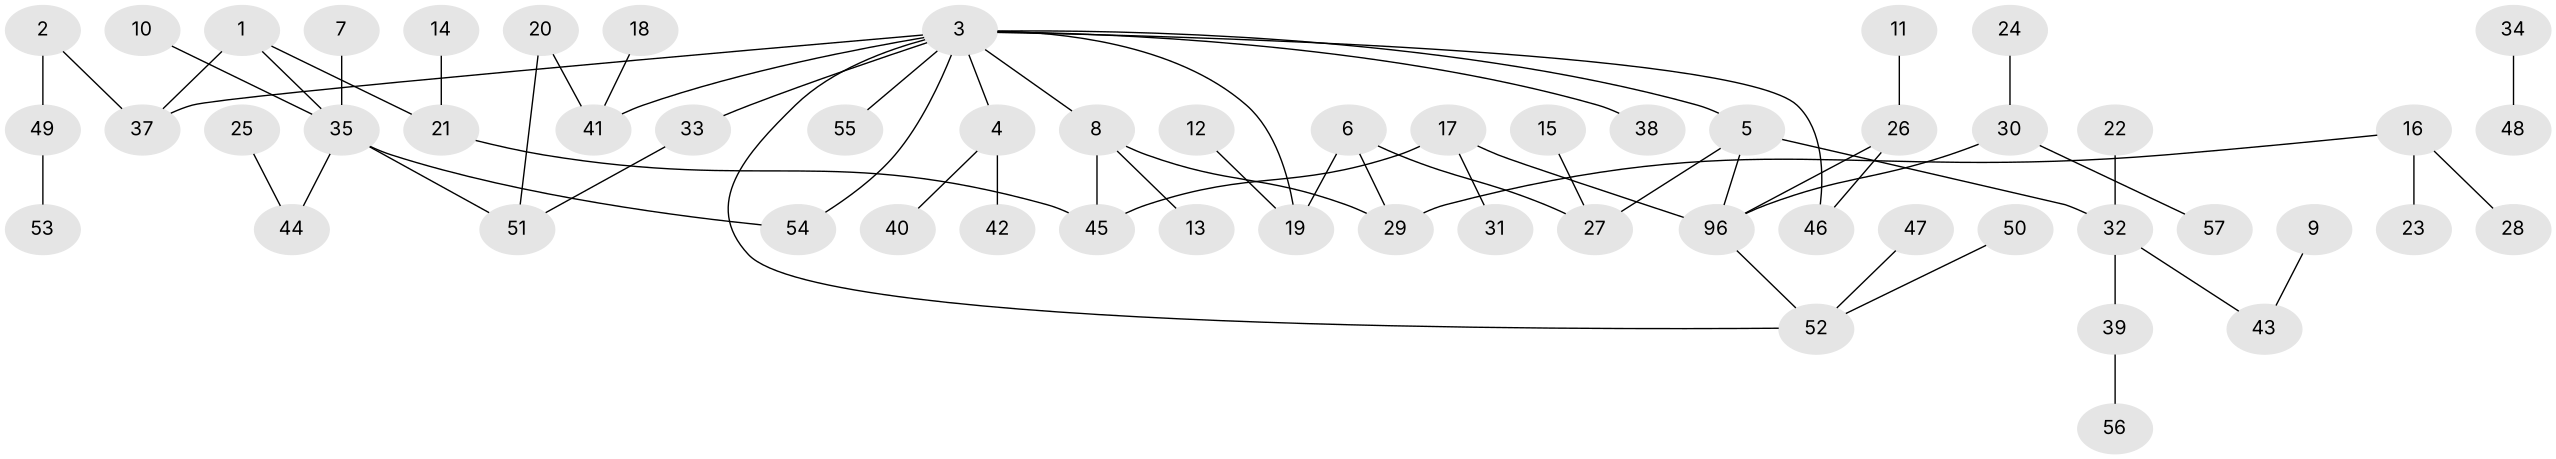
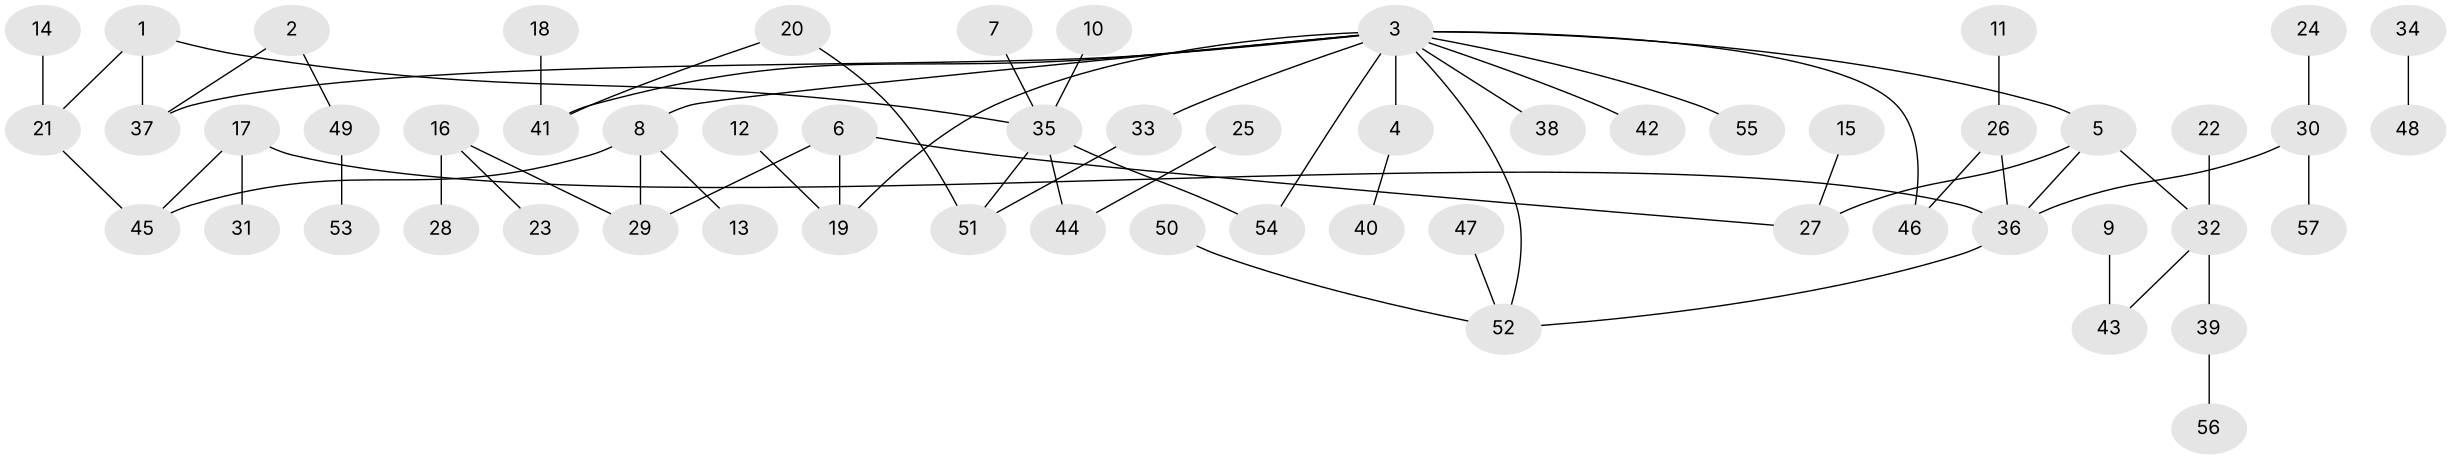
edge "4" -- "42": now "3" -- "42"
node "96": label "96" -> "36"
